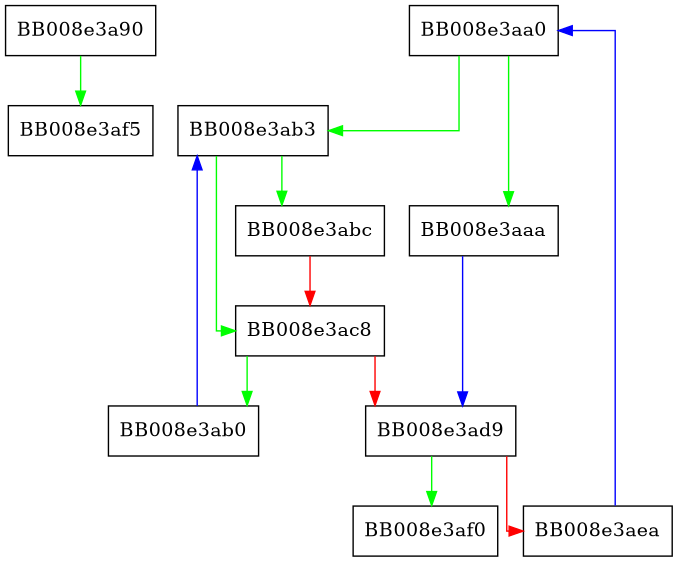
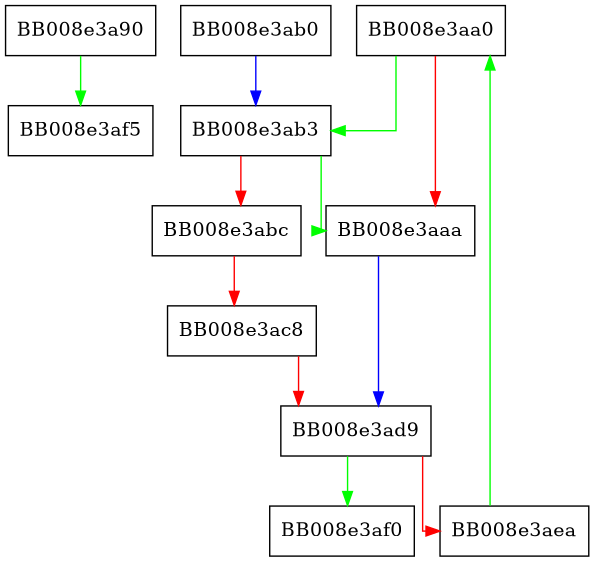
edge "BB008e3aa0" -> "BB008e3aaa": color green -> red
edge "BB008e3ab3" -> "BB008e3abc": color green -> red
edge "BB008e3ab3" -> "BB008e3ac8": now "BB008e3ab3" -> "BB008e3aaa"
edge "BB008e3aea" -> "BB008e3aa0": color blue -> green
edge "BB008e3ac8" -> "BB008e3ab0": removed
